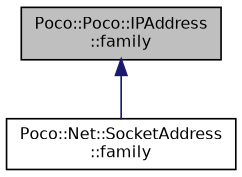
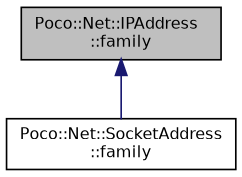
node "Poco::Poco::IPAddress ::family": label "Poco::Poco::IPAddress ::family" -> "Poco::Net::IPAddress ::family"
